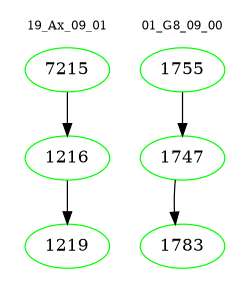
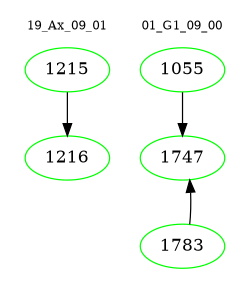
cluster "01_G8_09_00": label "01_G8_09_00" -> "01_G1_09_00"
node "7215": label "7215" -> "1215"
node "1755": label "1755" -> "1055"
edge "1747" -> "1783": reversed
node "1219": removed
